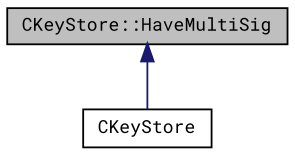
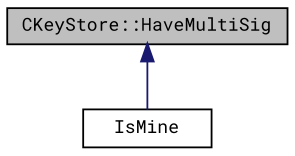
node "CKeyStore": label "CKeyStore" -> "IsMine"
